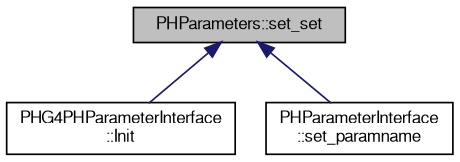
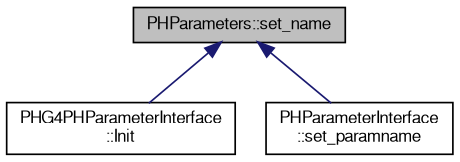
node "PHParameters::set_set": label "PHParameters::set_set" -> "PHParameters::set_name"
